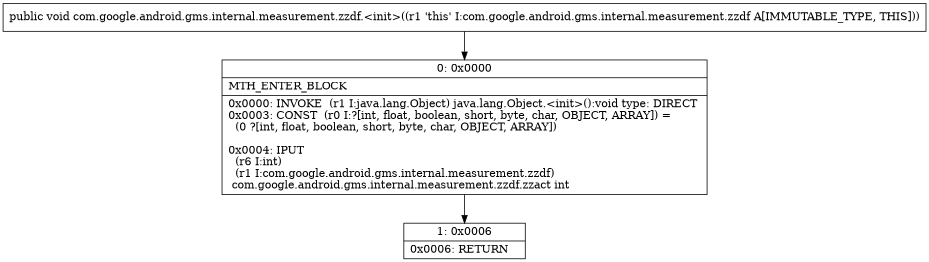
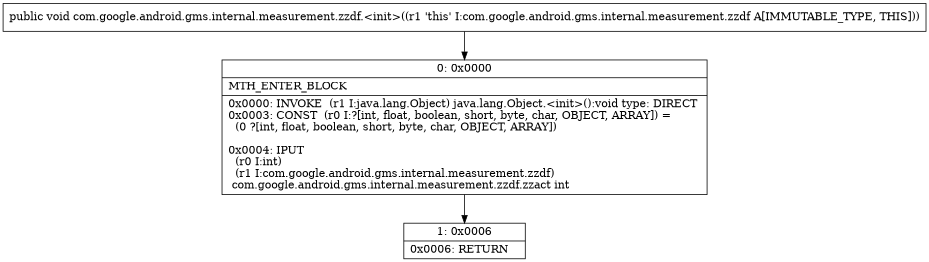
node "0: 0x0000": text "(r6 I:int)" -> "(r0 I:int)"
